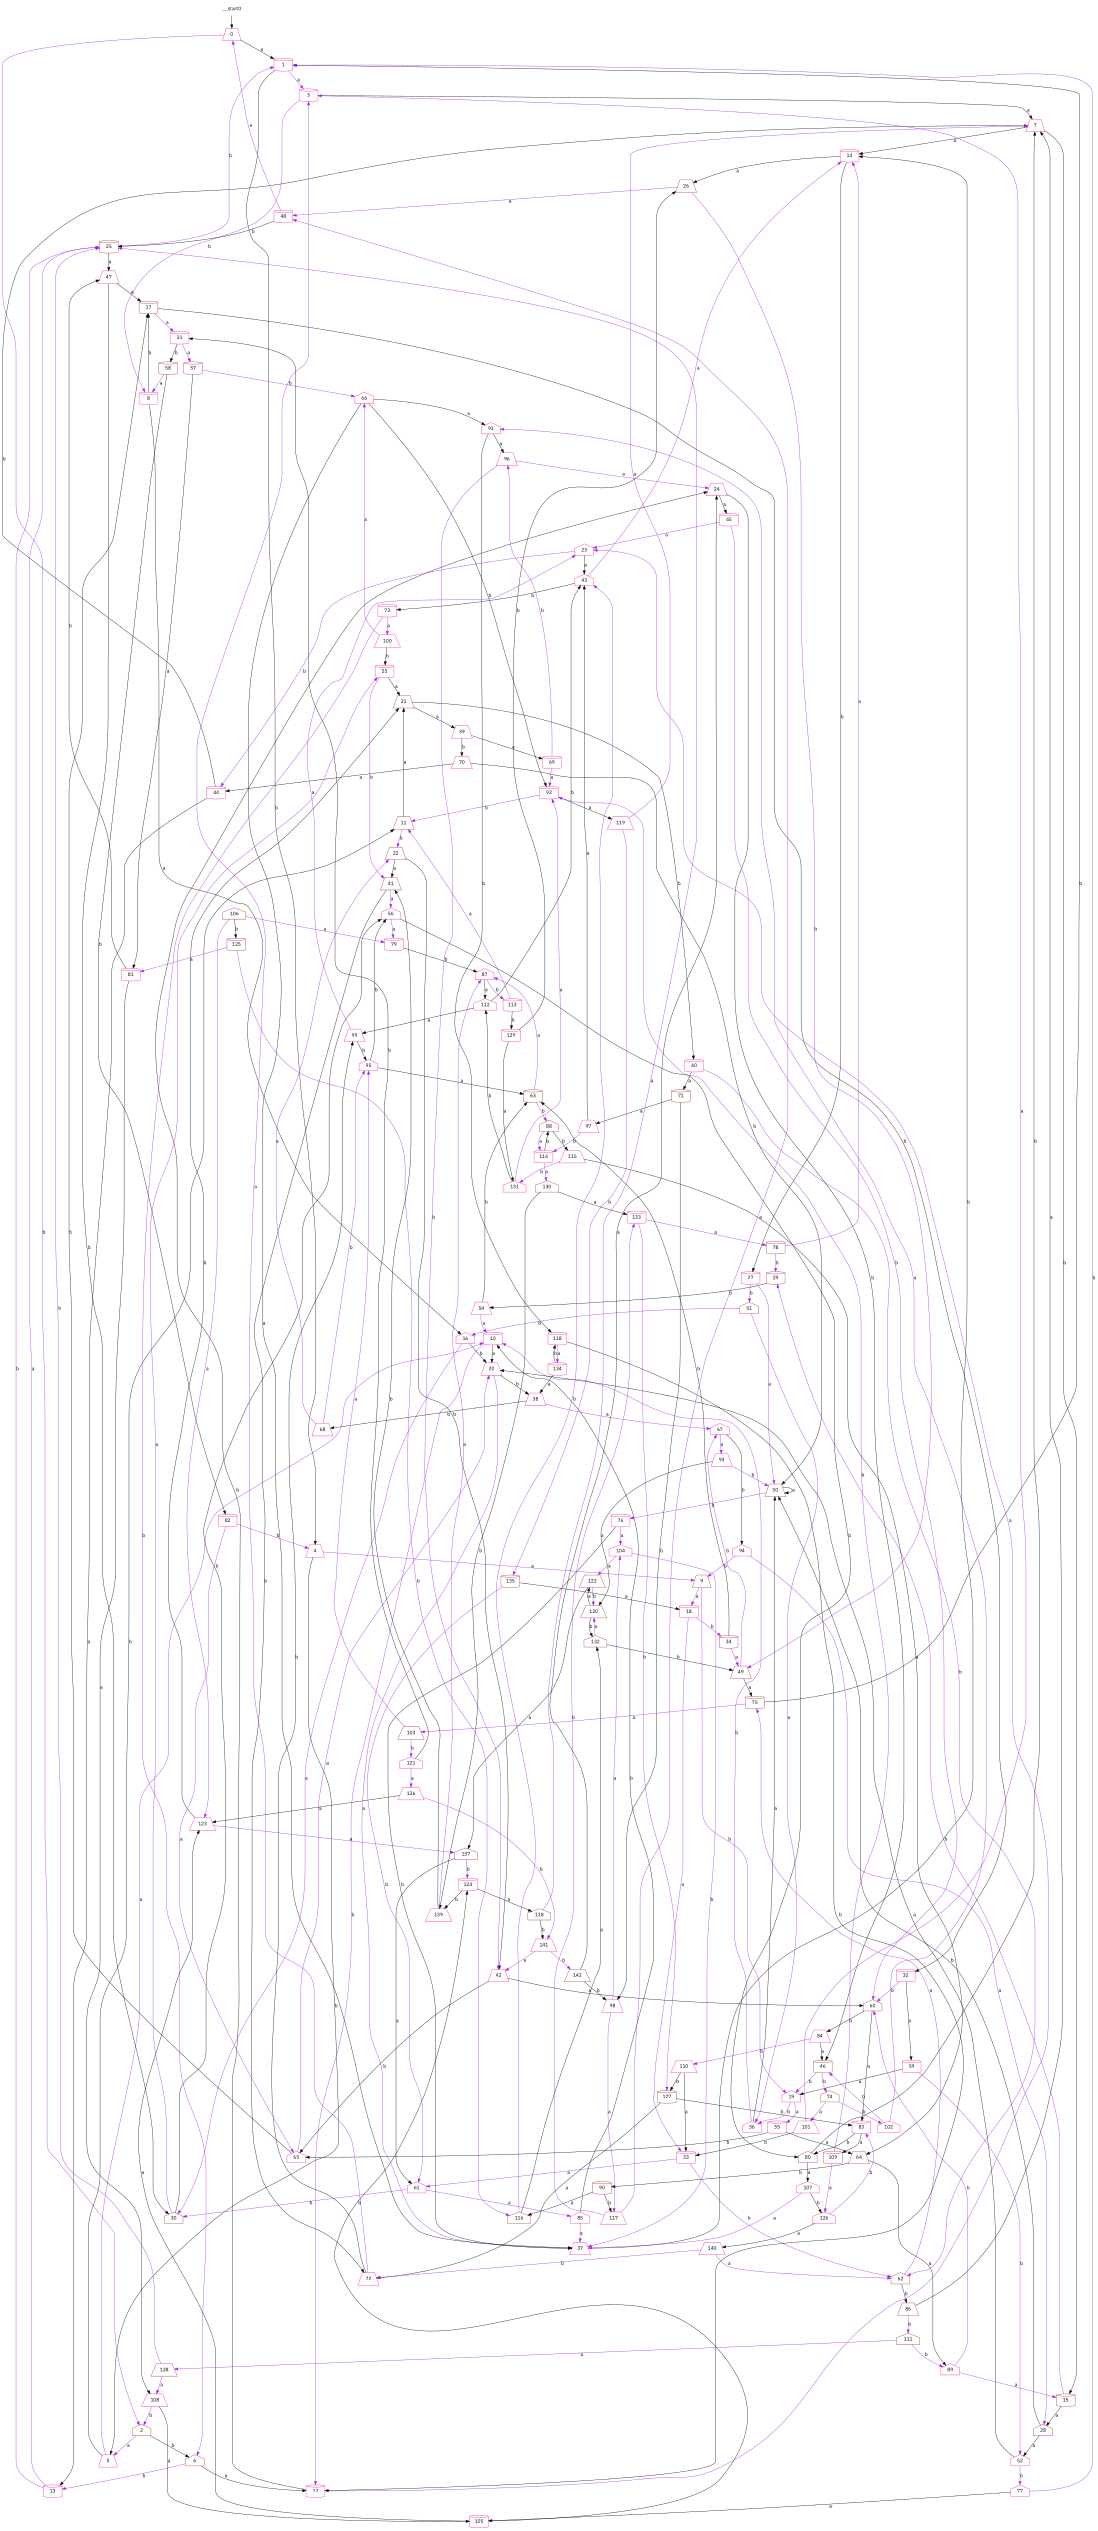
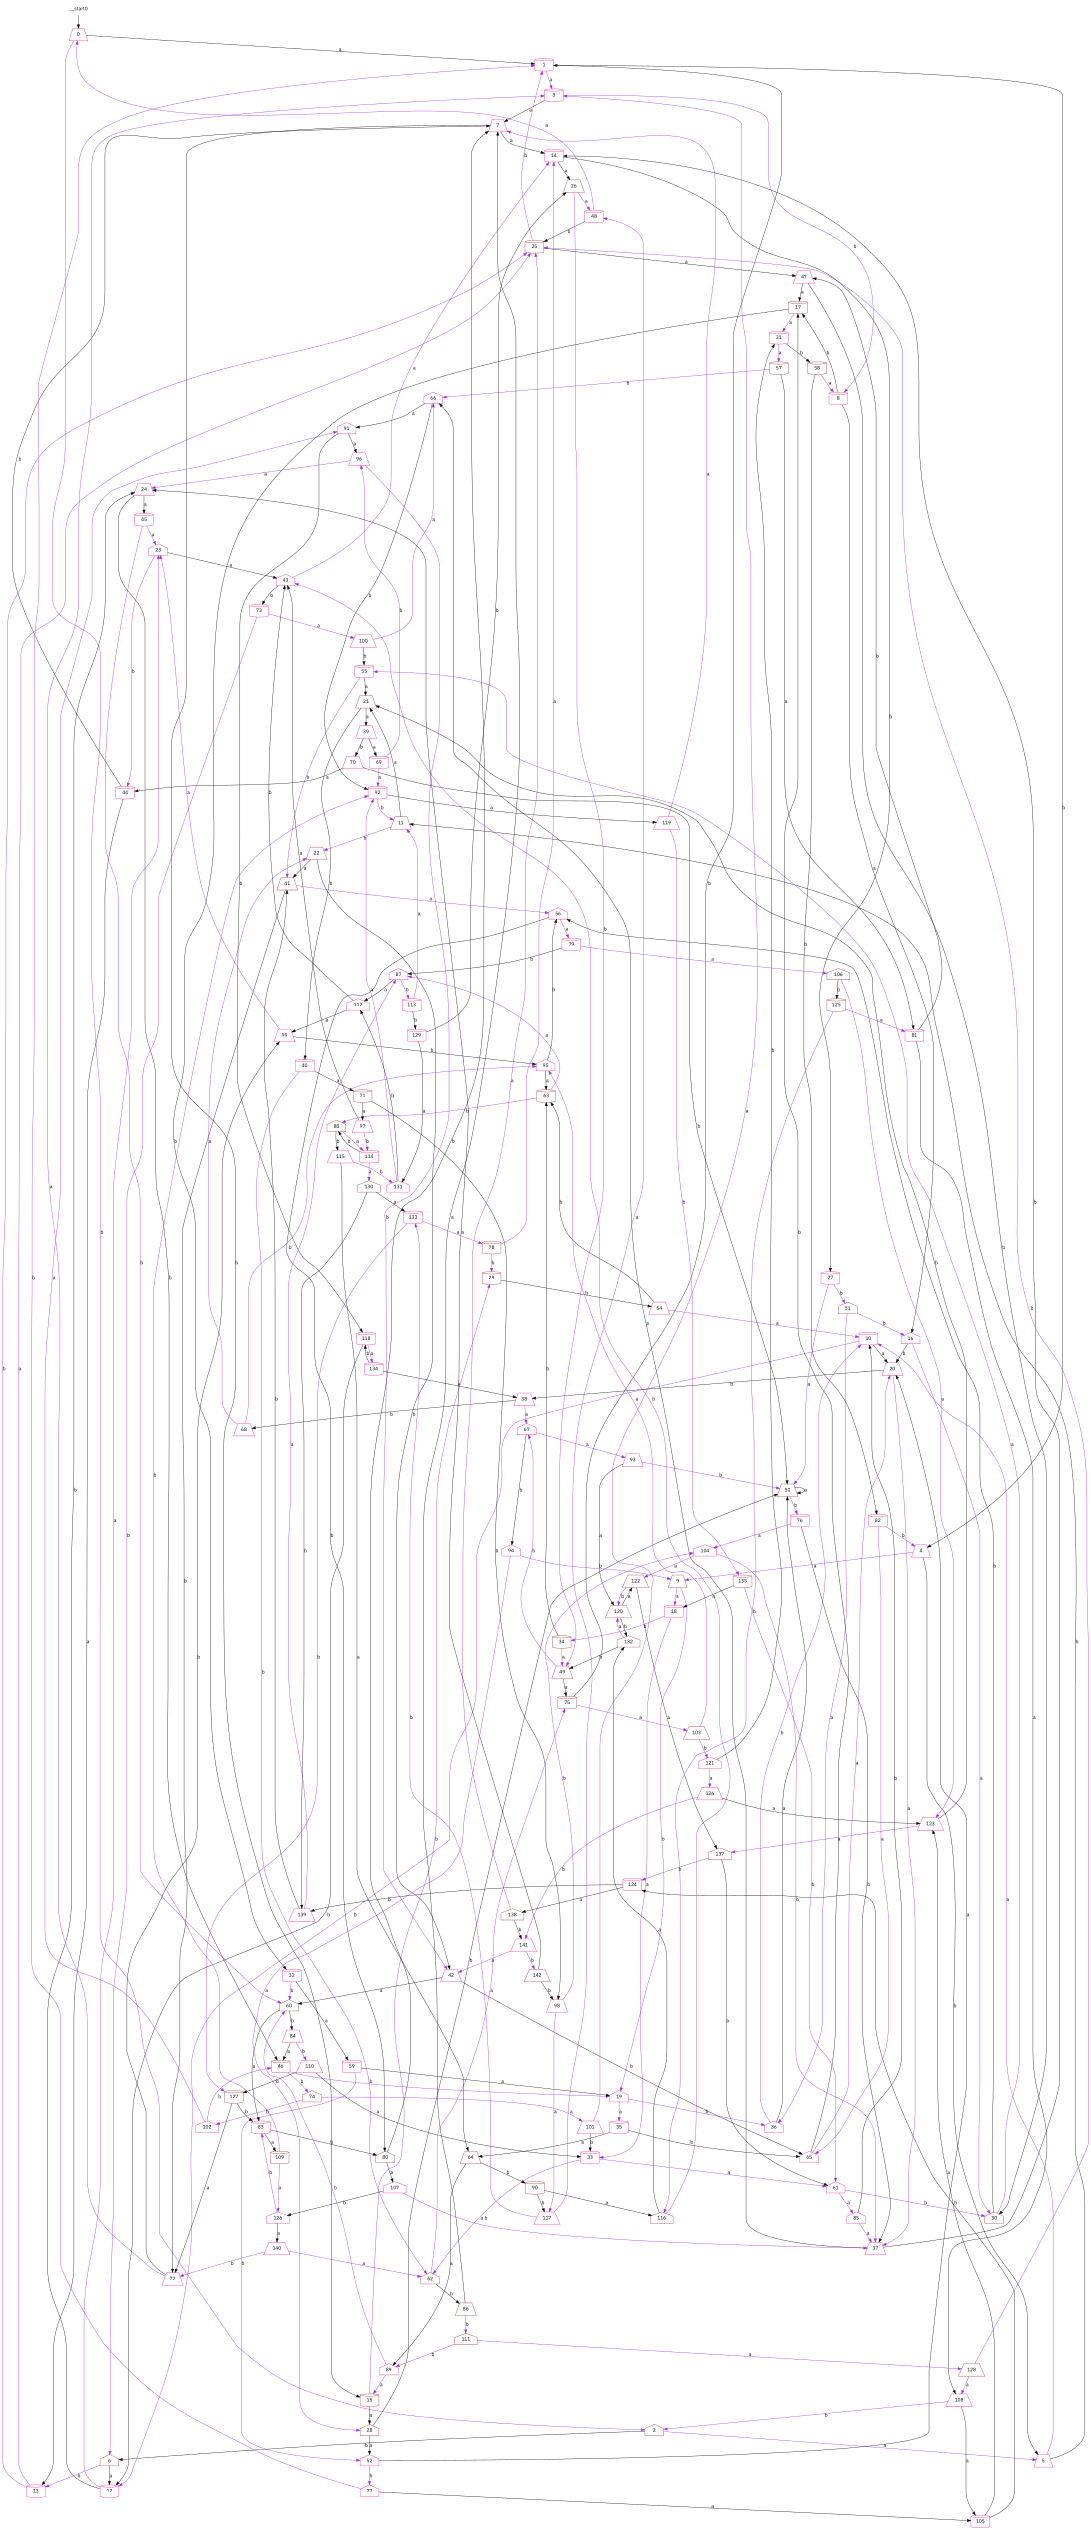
edge "106" -> "79": reversed
edge "66" -> "37": reversed
edge "98" -> "104": label "a" -> "b"
